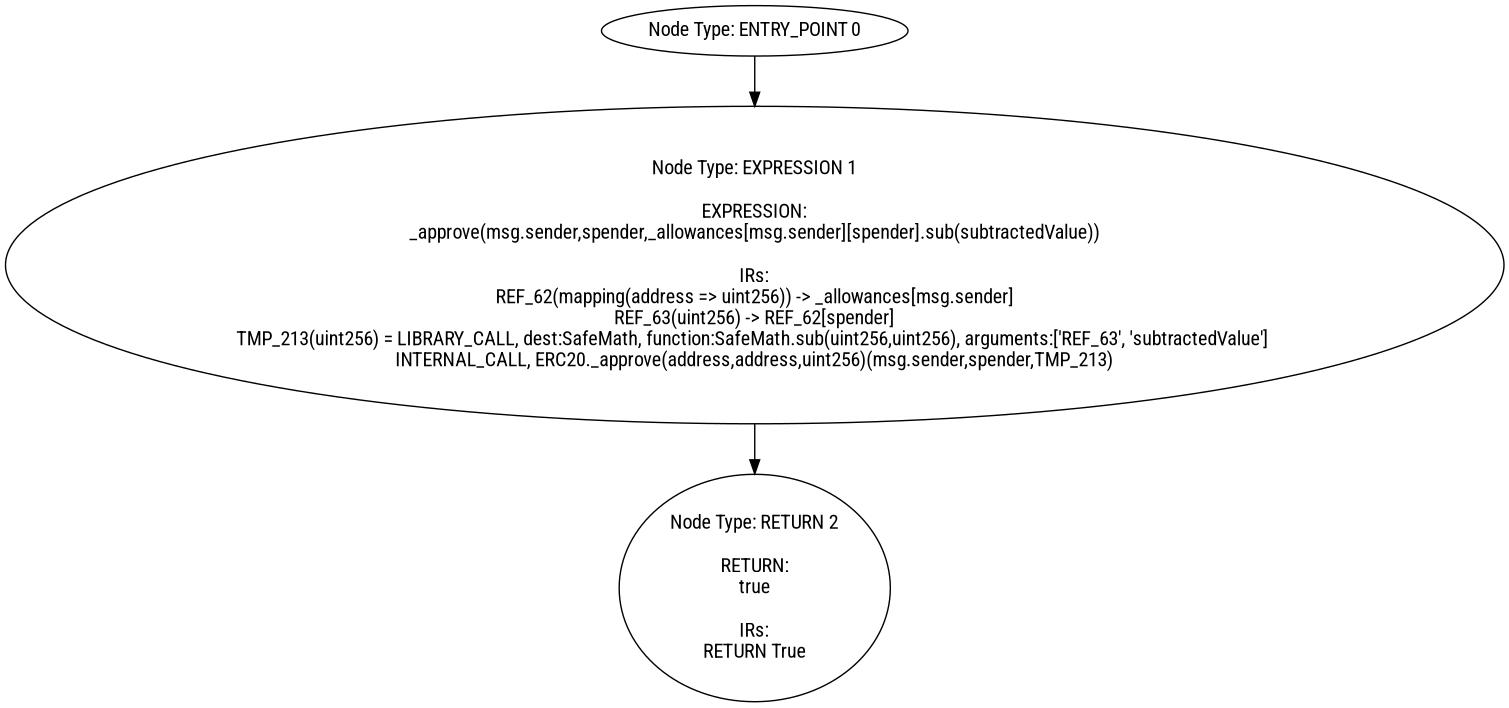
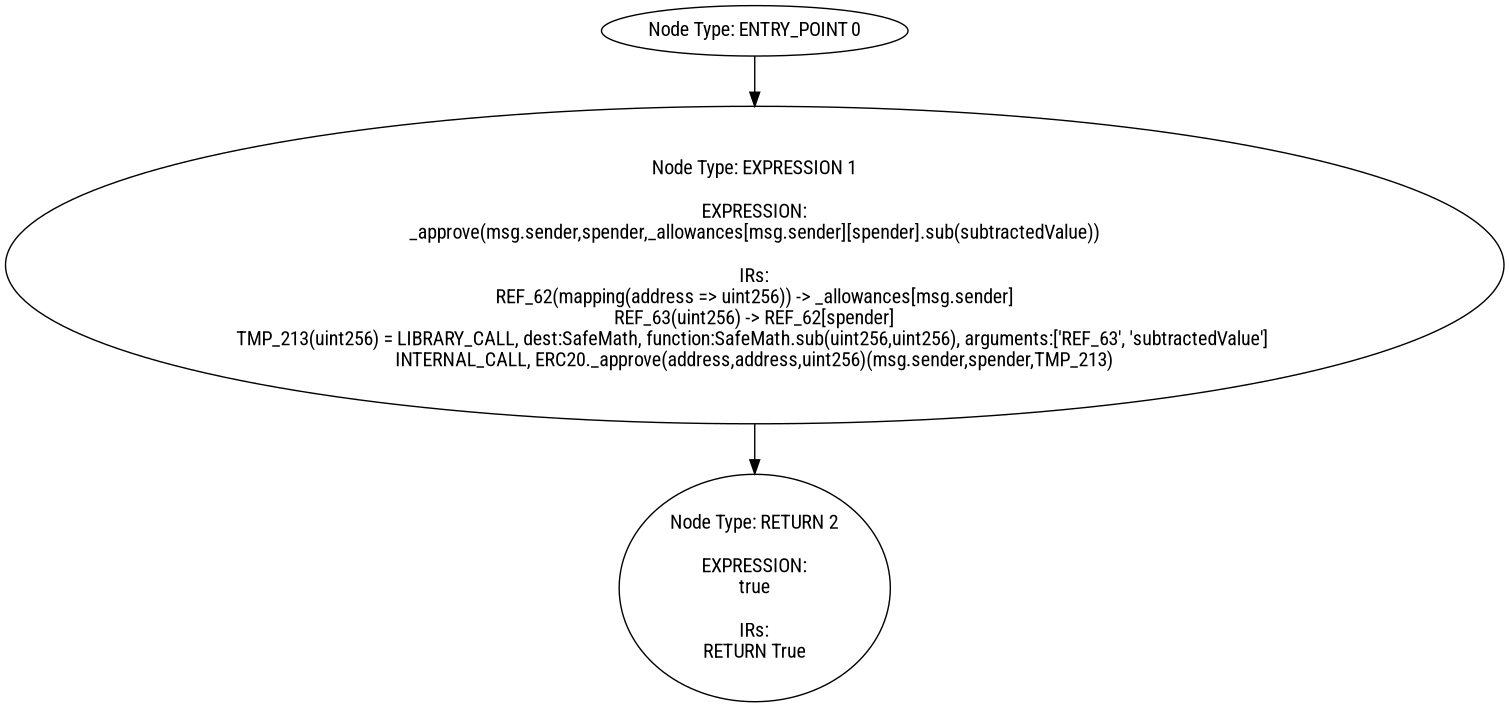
node "Node Type: RETURN 2 RETURN: true IRs: RETURN True": label "Node Type: RETURN 2 RETURN: true IRs: RETURN True" -> "Node Type: RETURN 2 EXPRESSION: true IRs: RETURN True"
